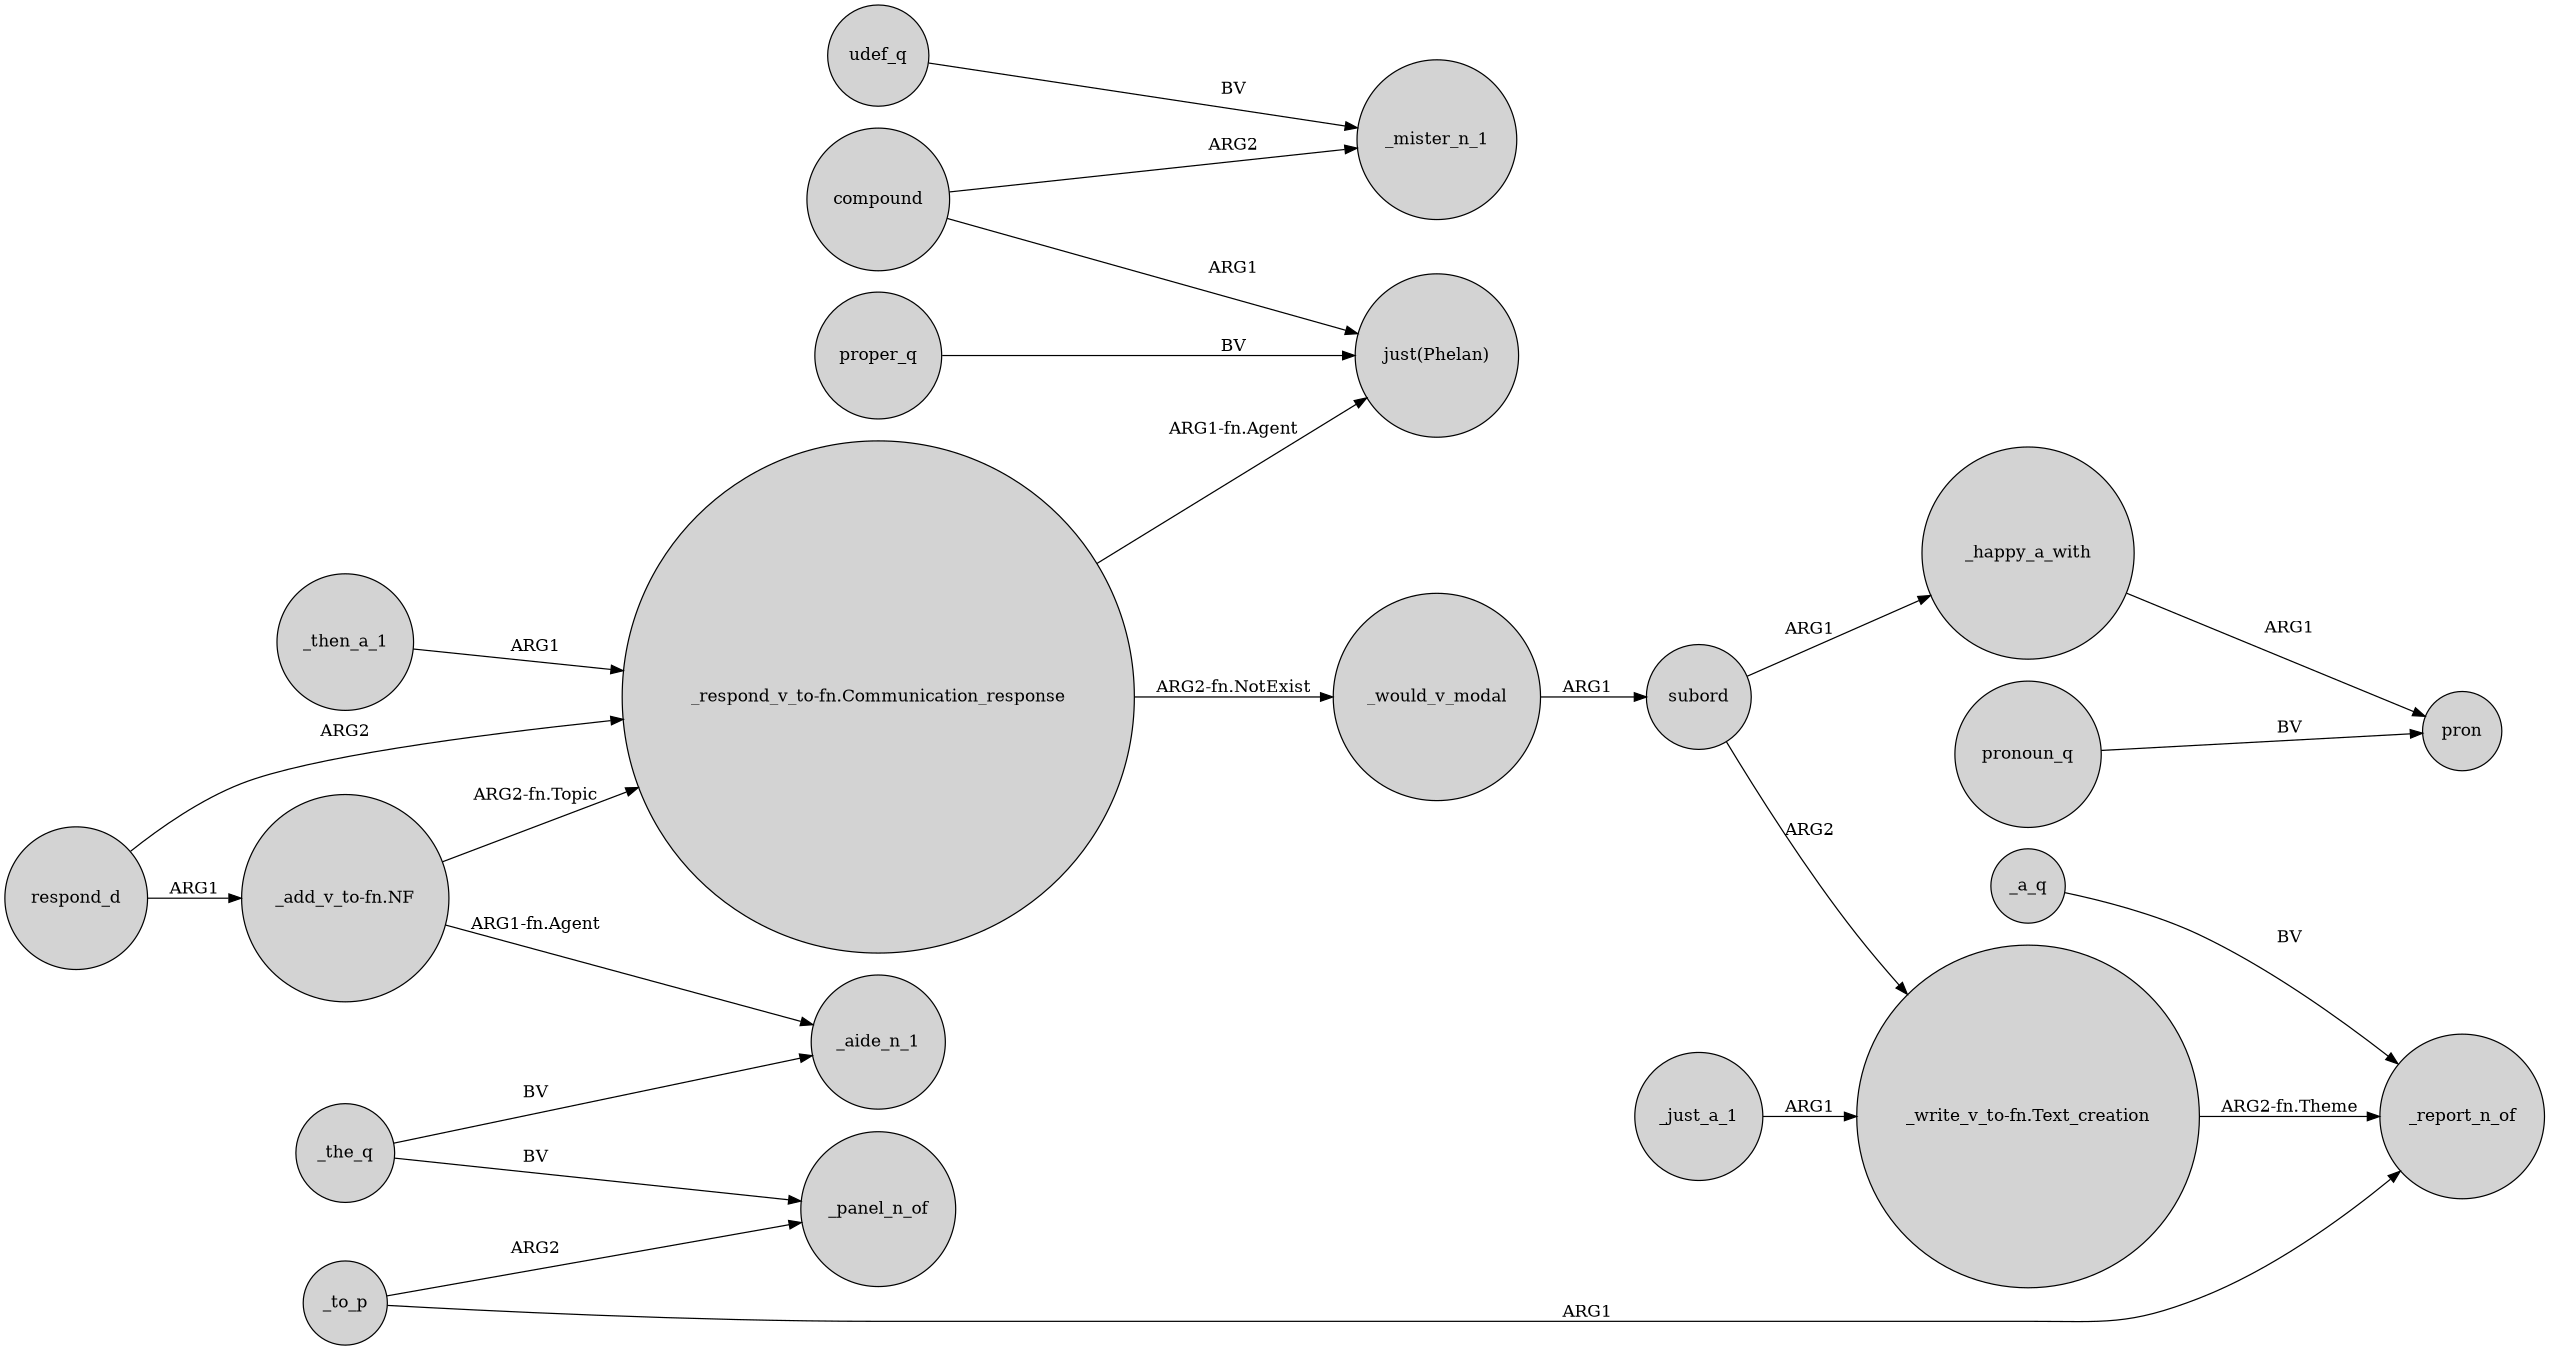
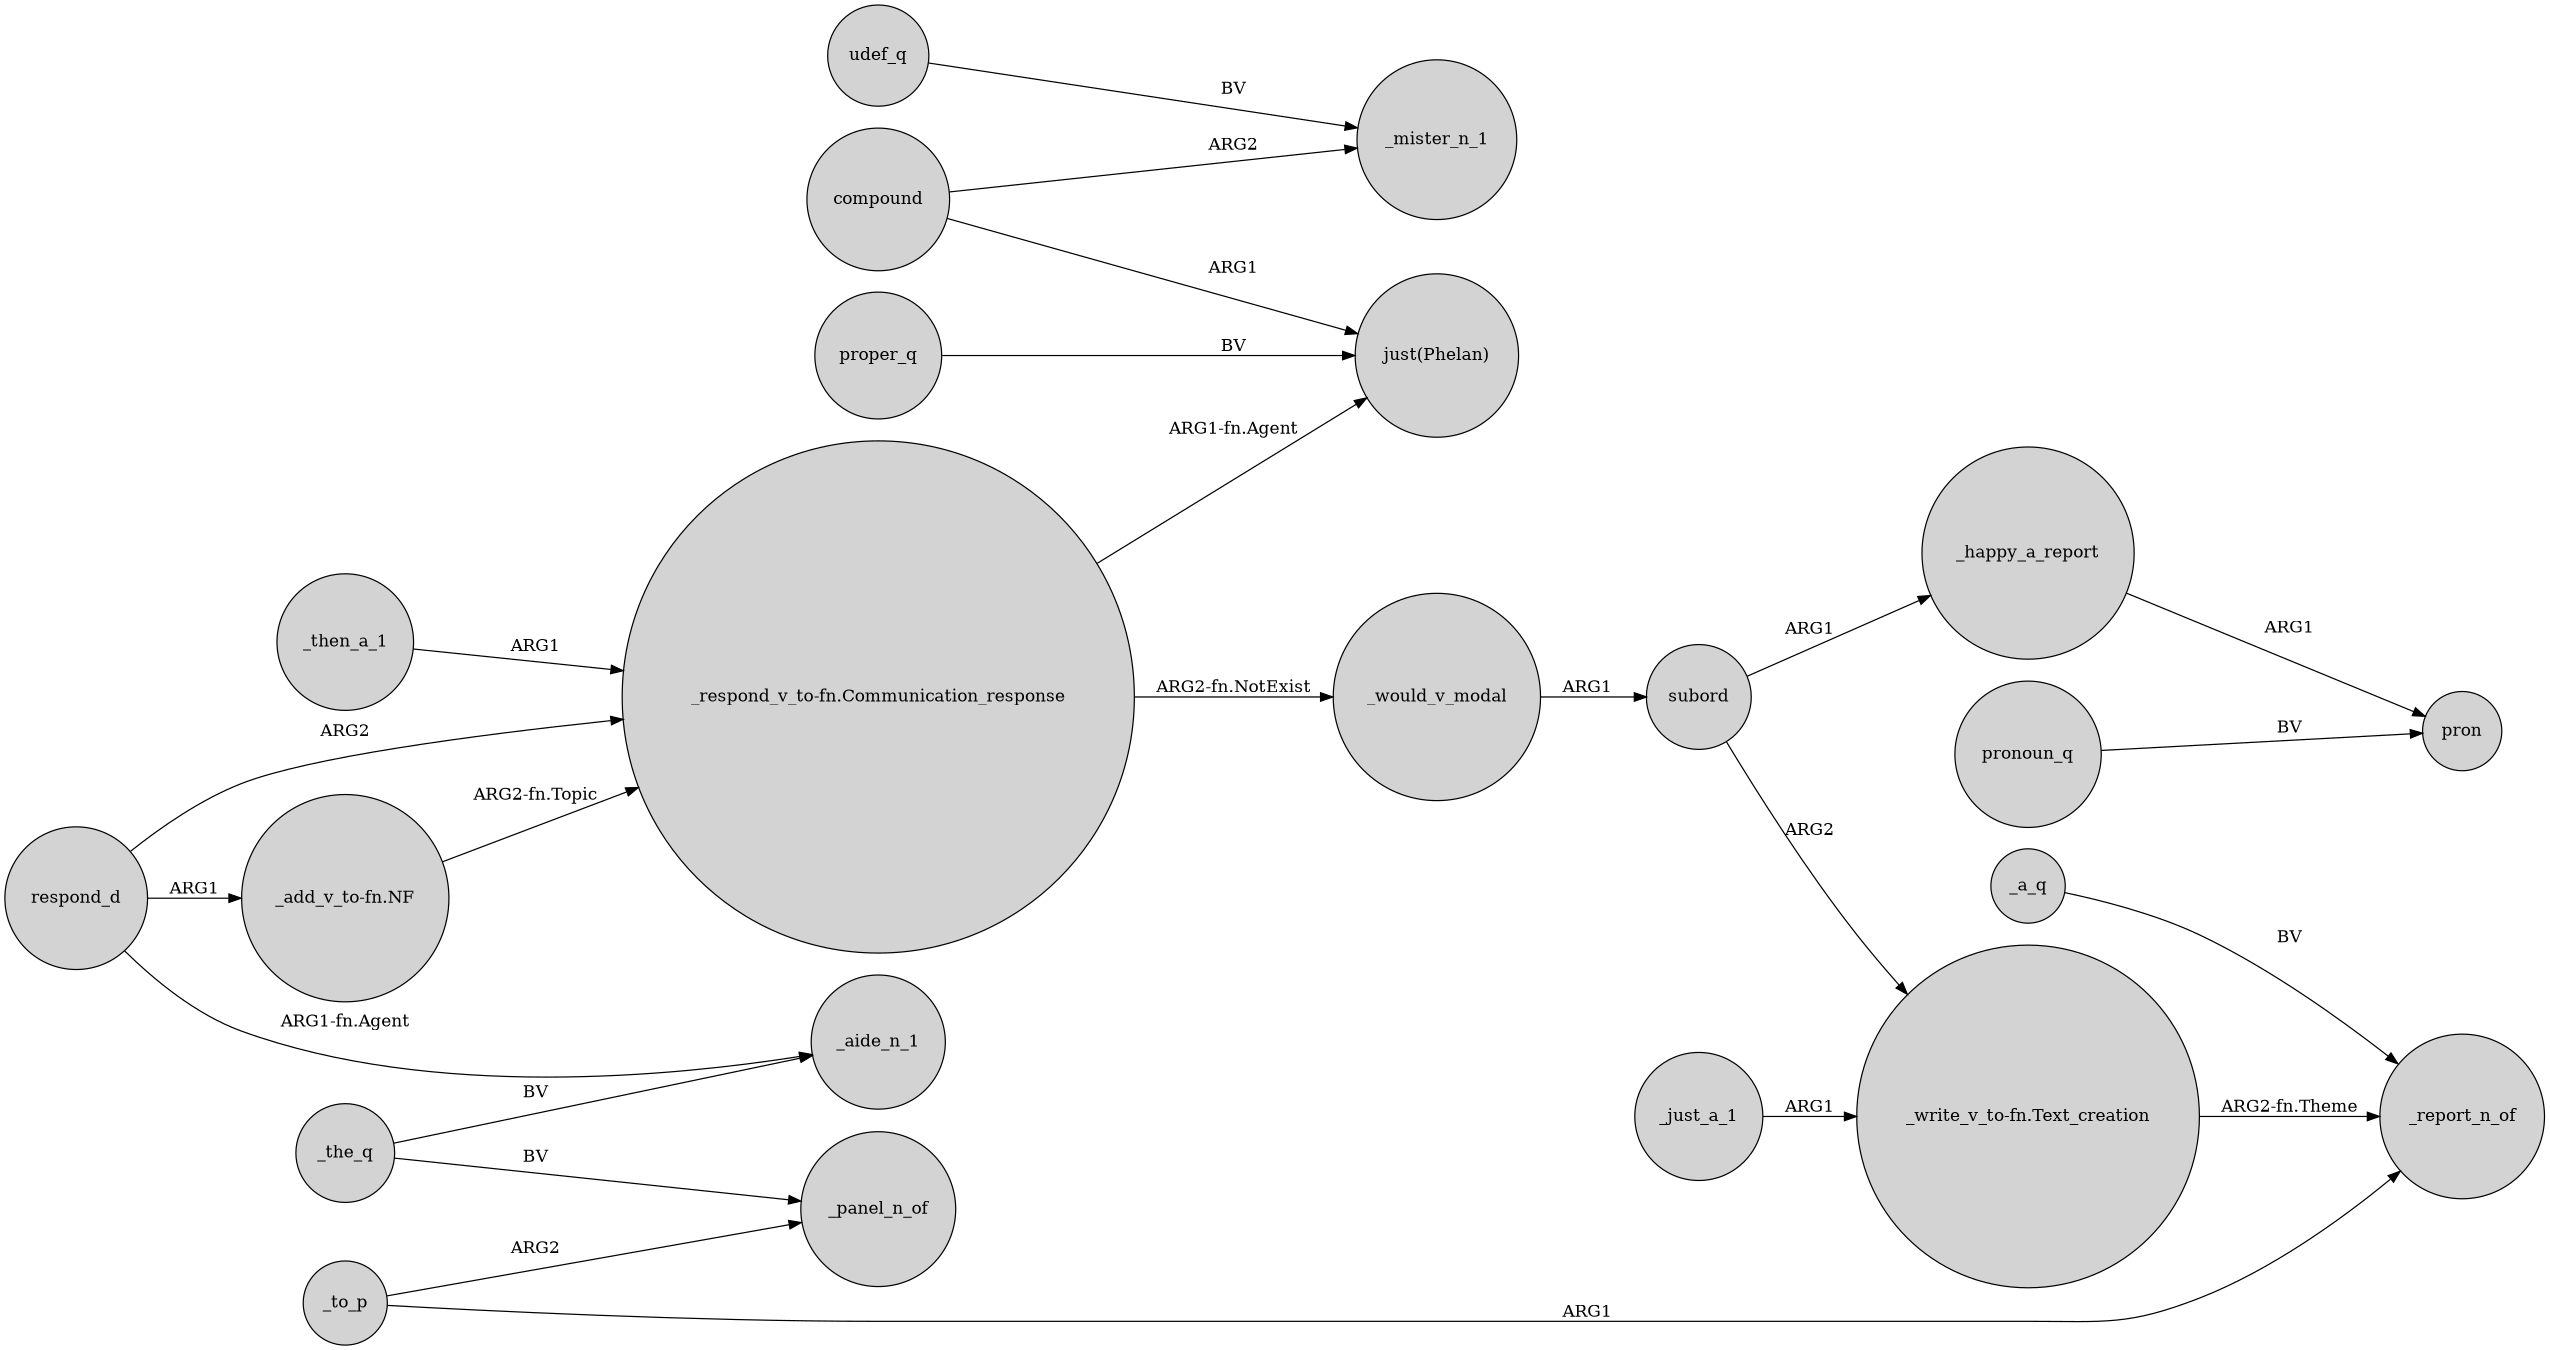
node "_happy_a_with": label "_happy_a_with" -> "_happy_a_report"
edge "_add_v_to-fn.NF" -> "_aide_n_1": now "respond_d" -> "_aide_n_1"
